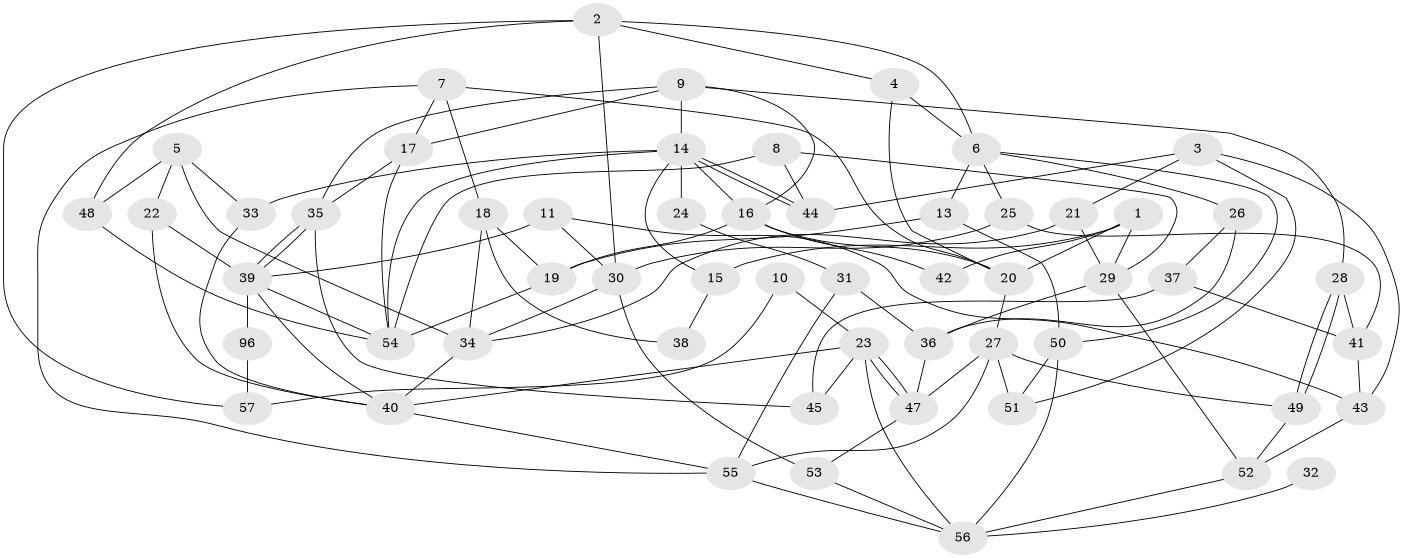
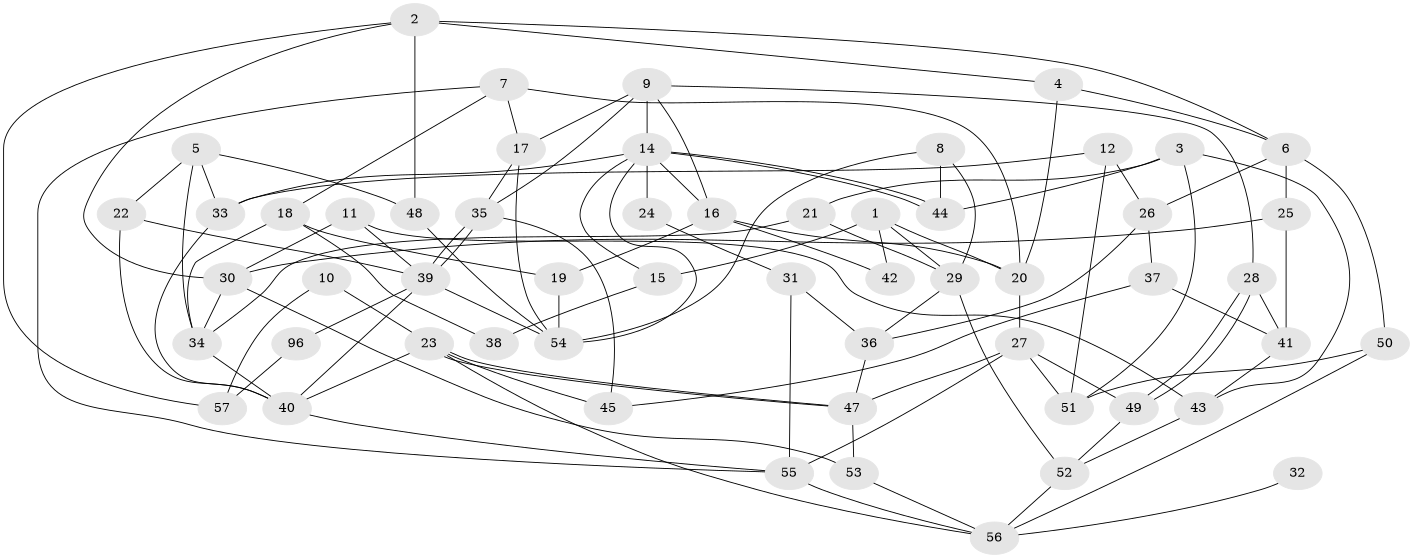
node "12": added
node "13": removed
